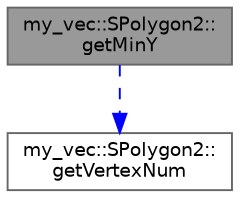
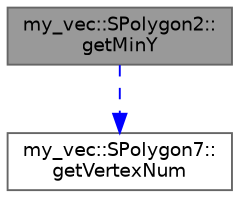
node "my_vec::SPolygon2:: getVertexNum": label "my_vec::SPolygon2:: getVertexNum" -> "my_vec::SPolygon7:: getVertexNum"
